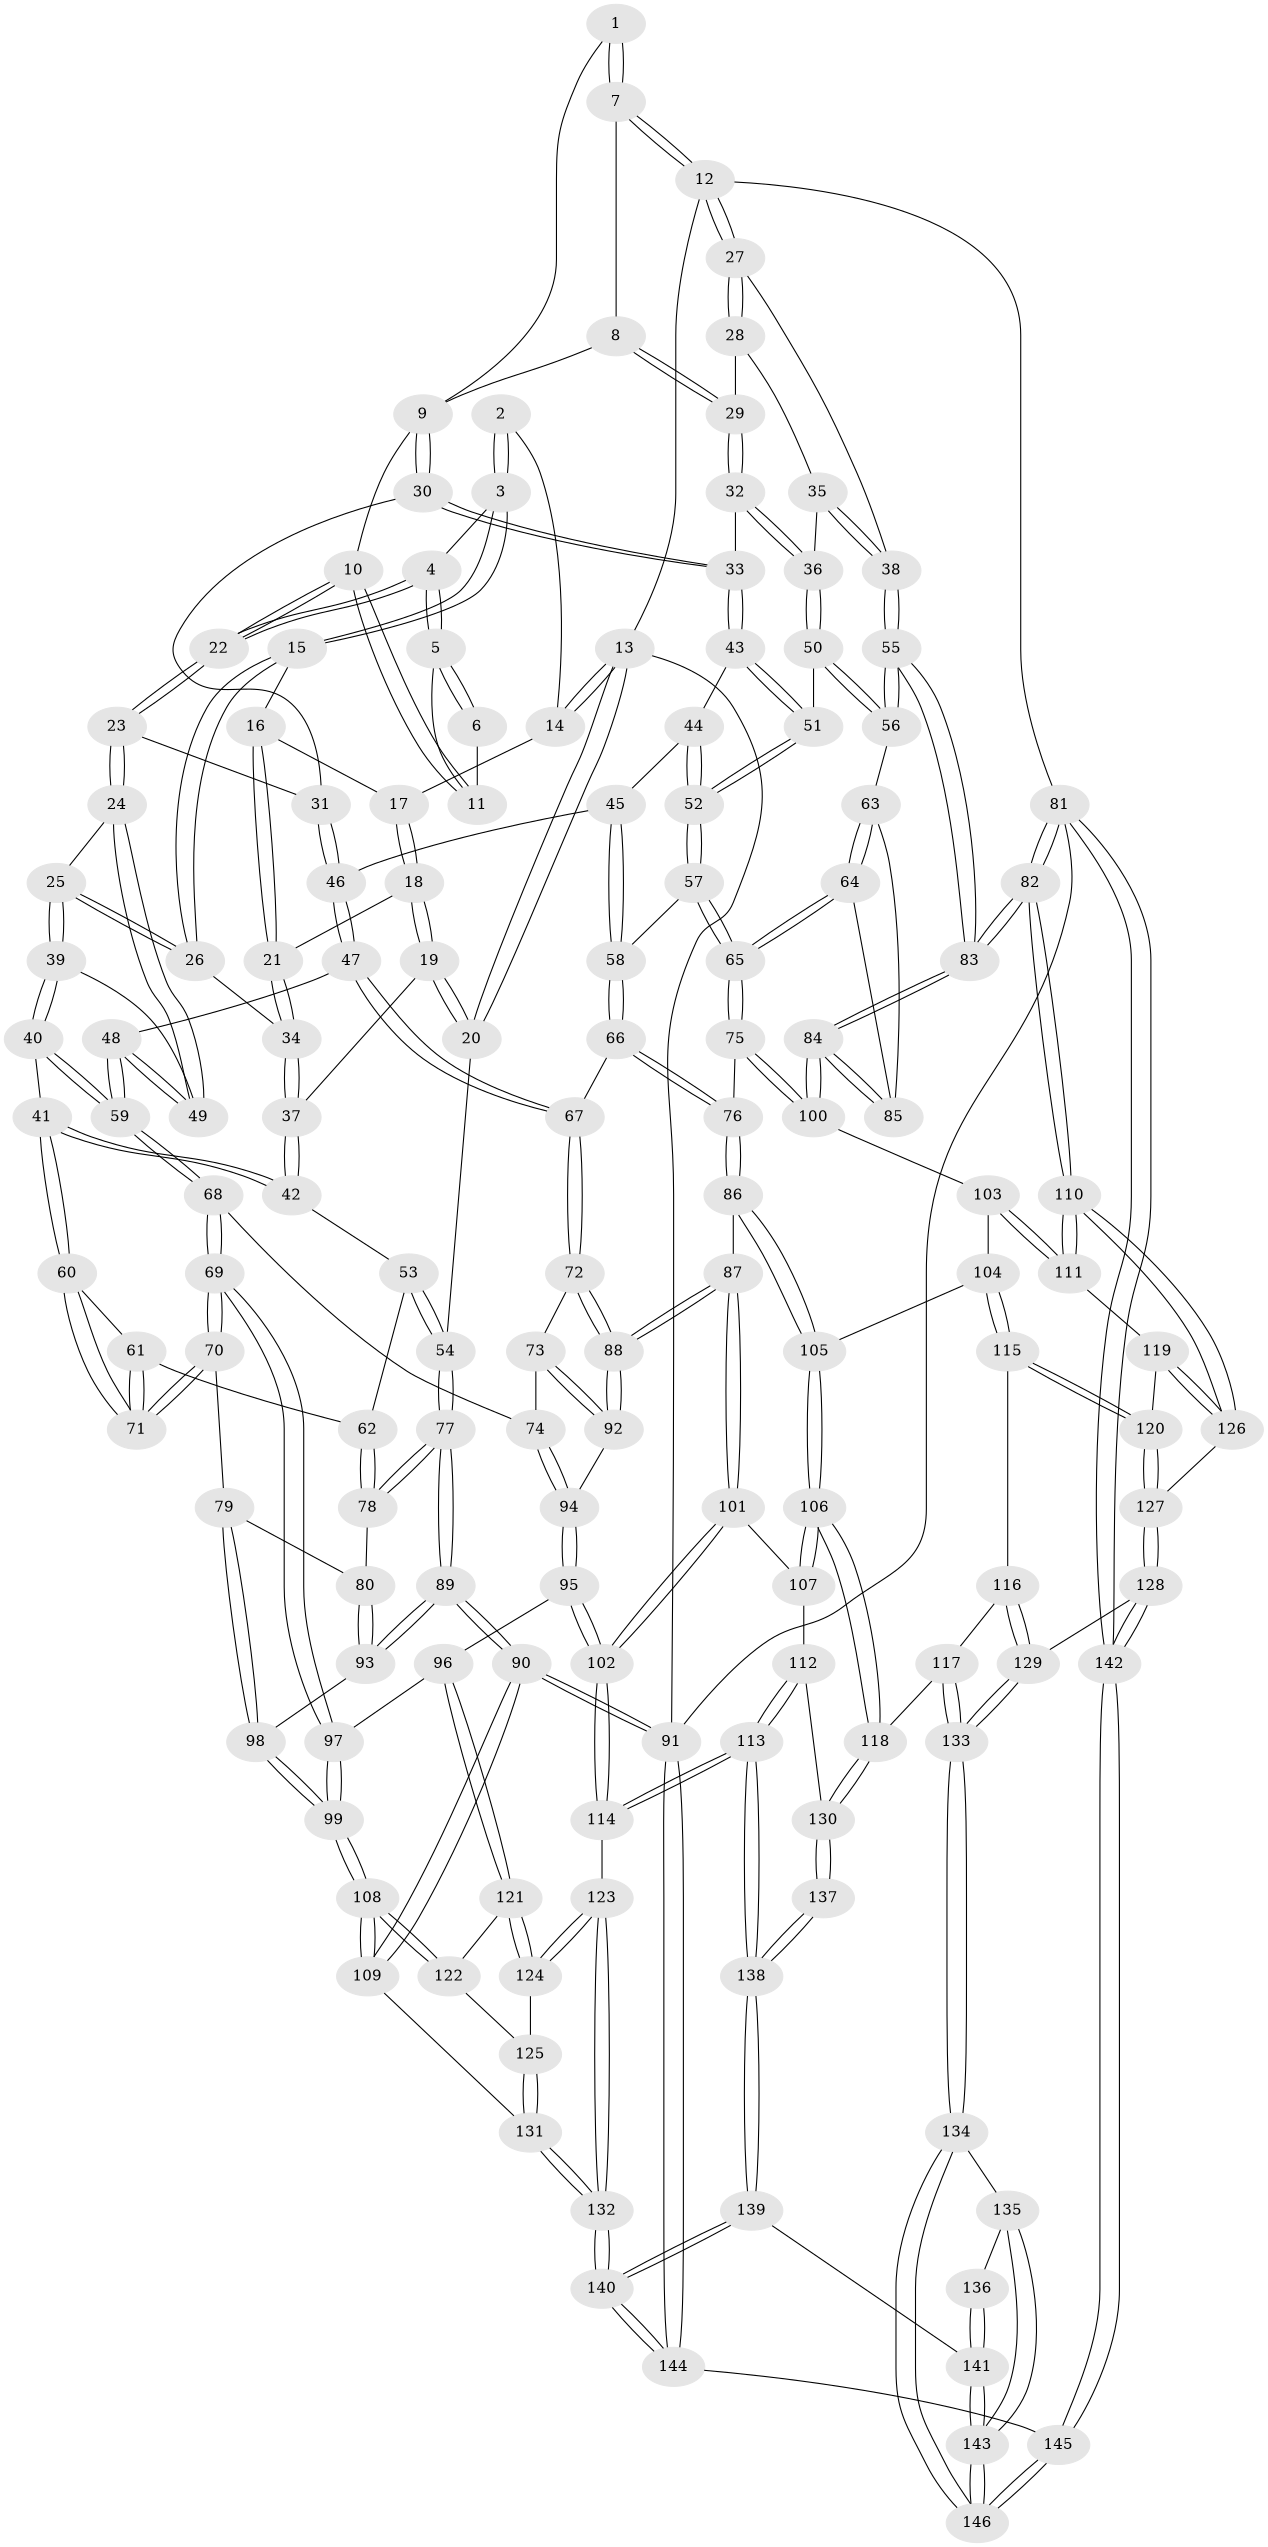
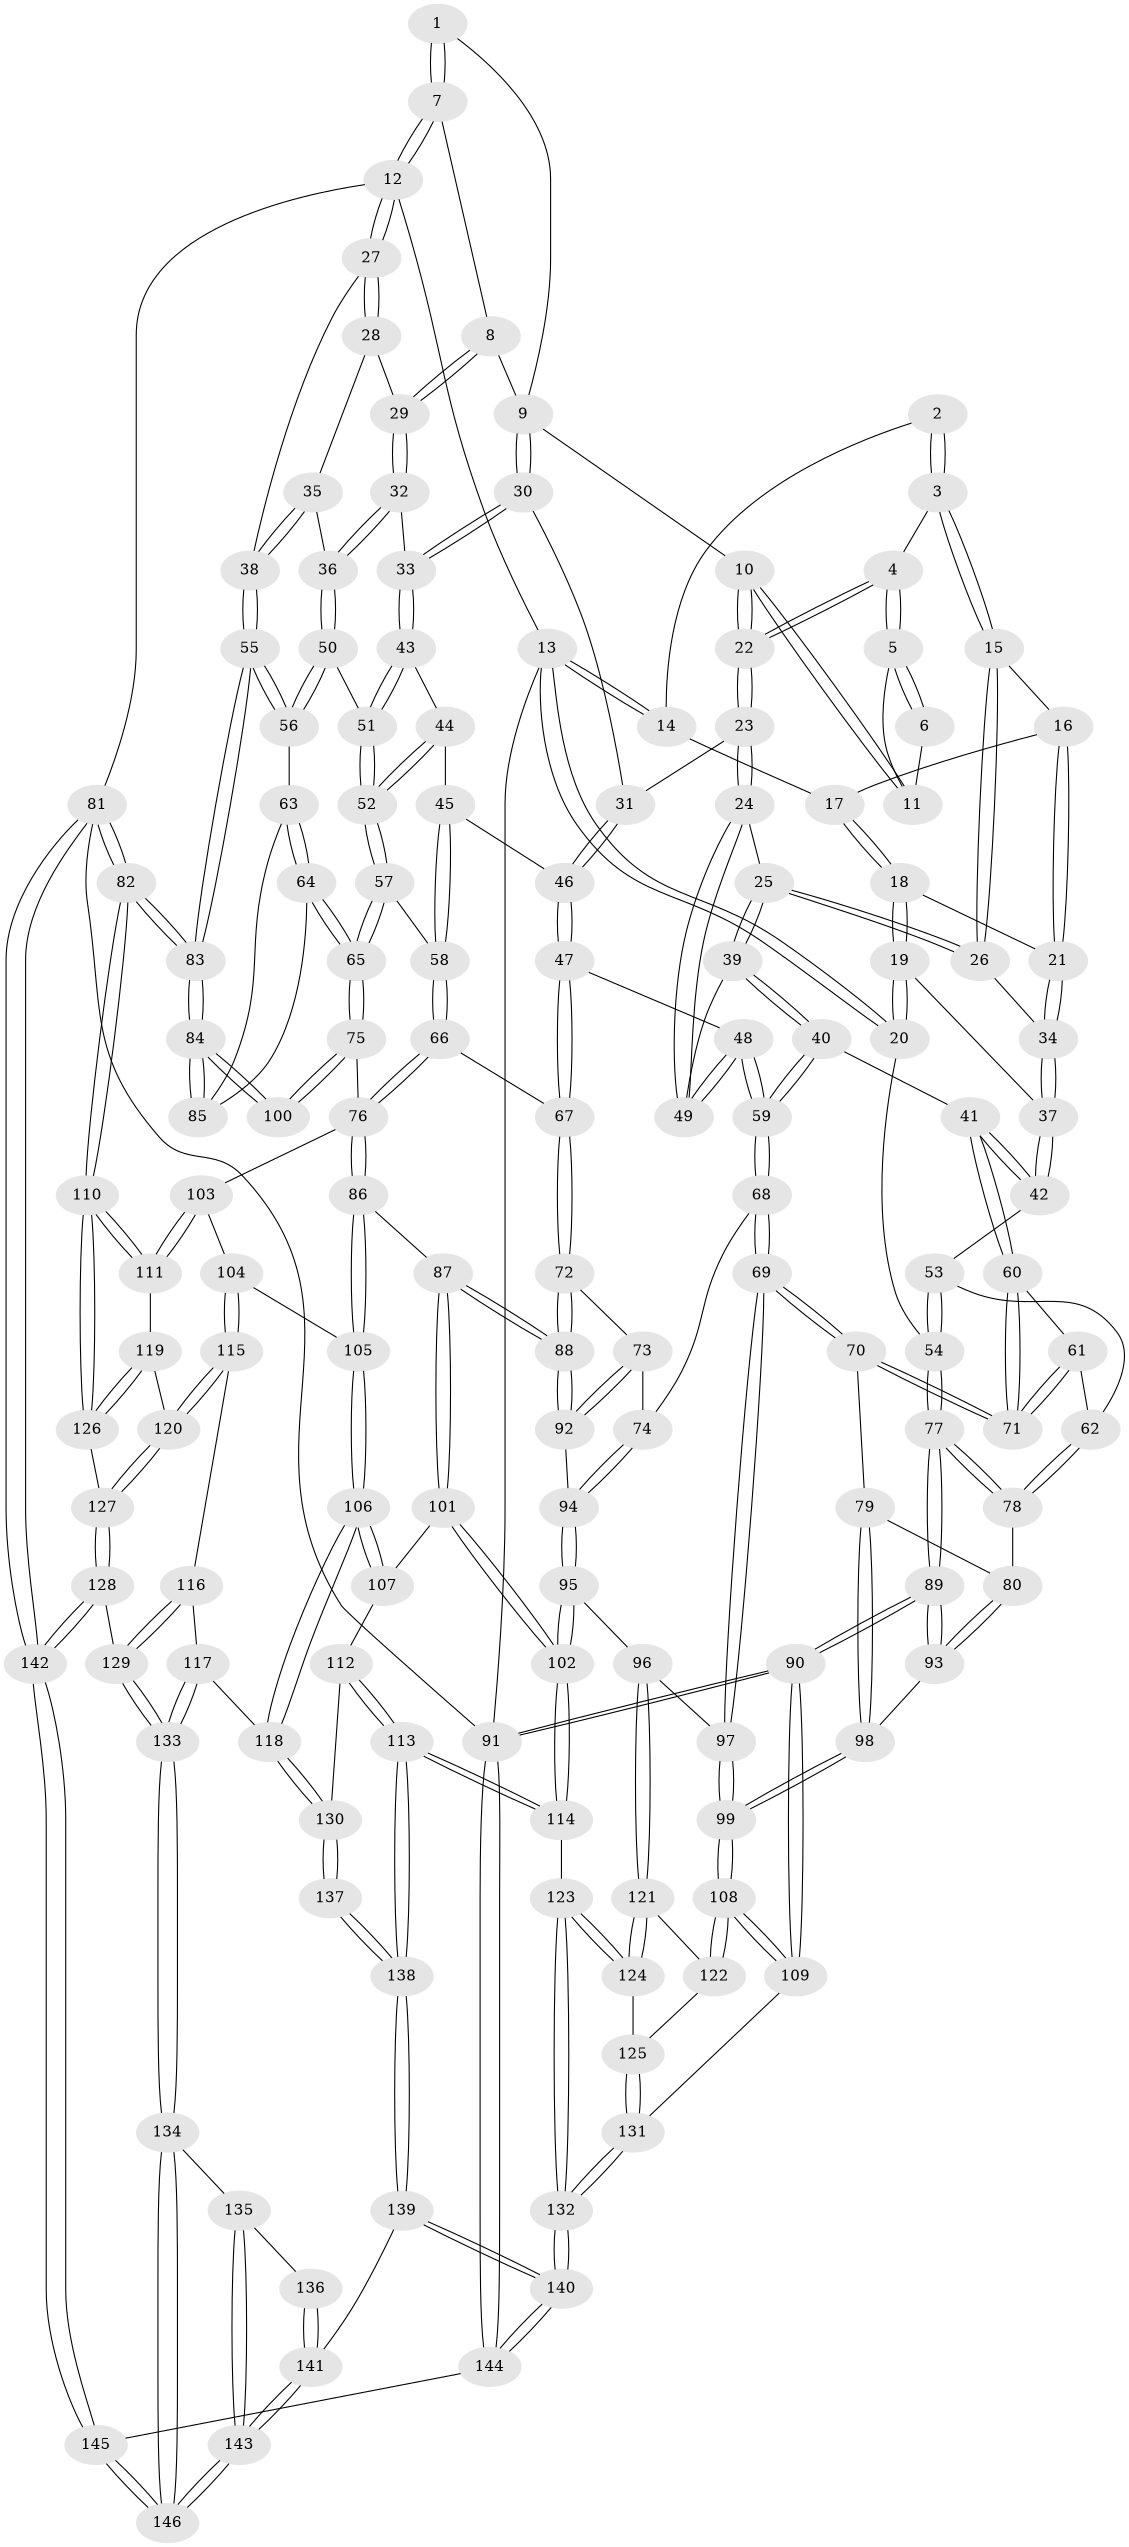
edge "100" -- "103": now "76" -- "103"
